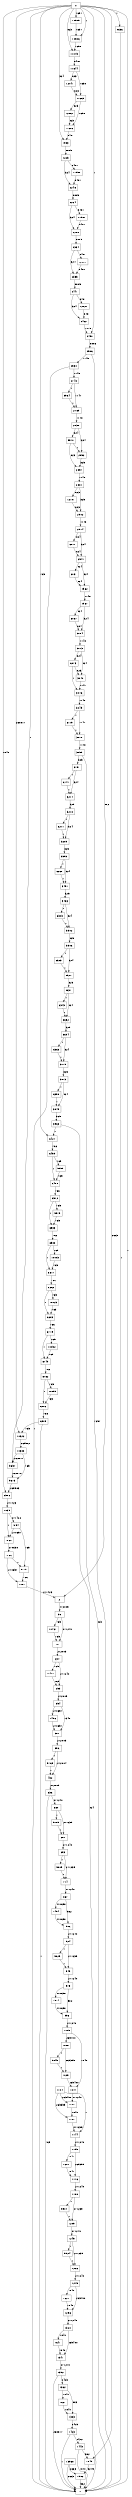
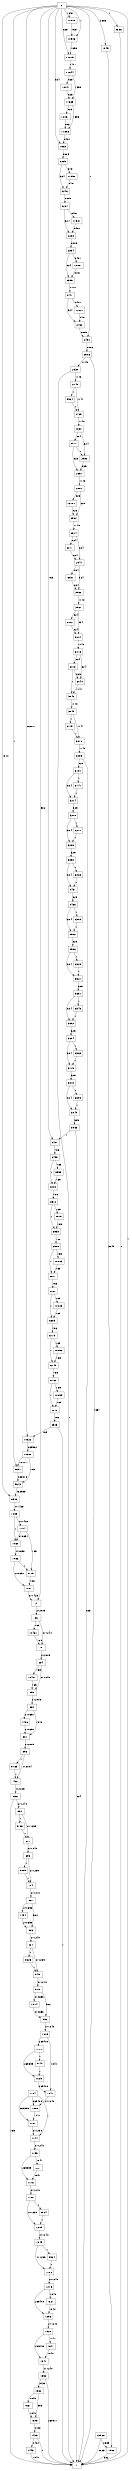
edge "1443" -> "1845": removed, label "582"
